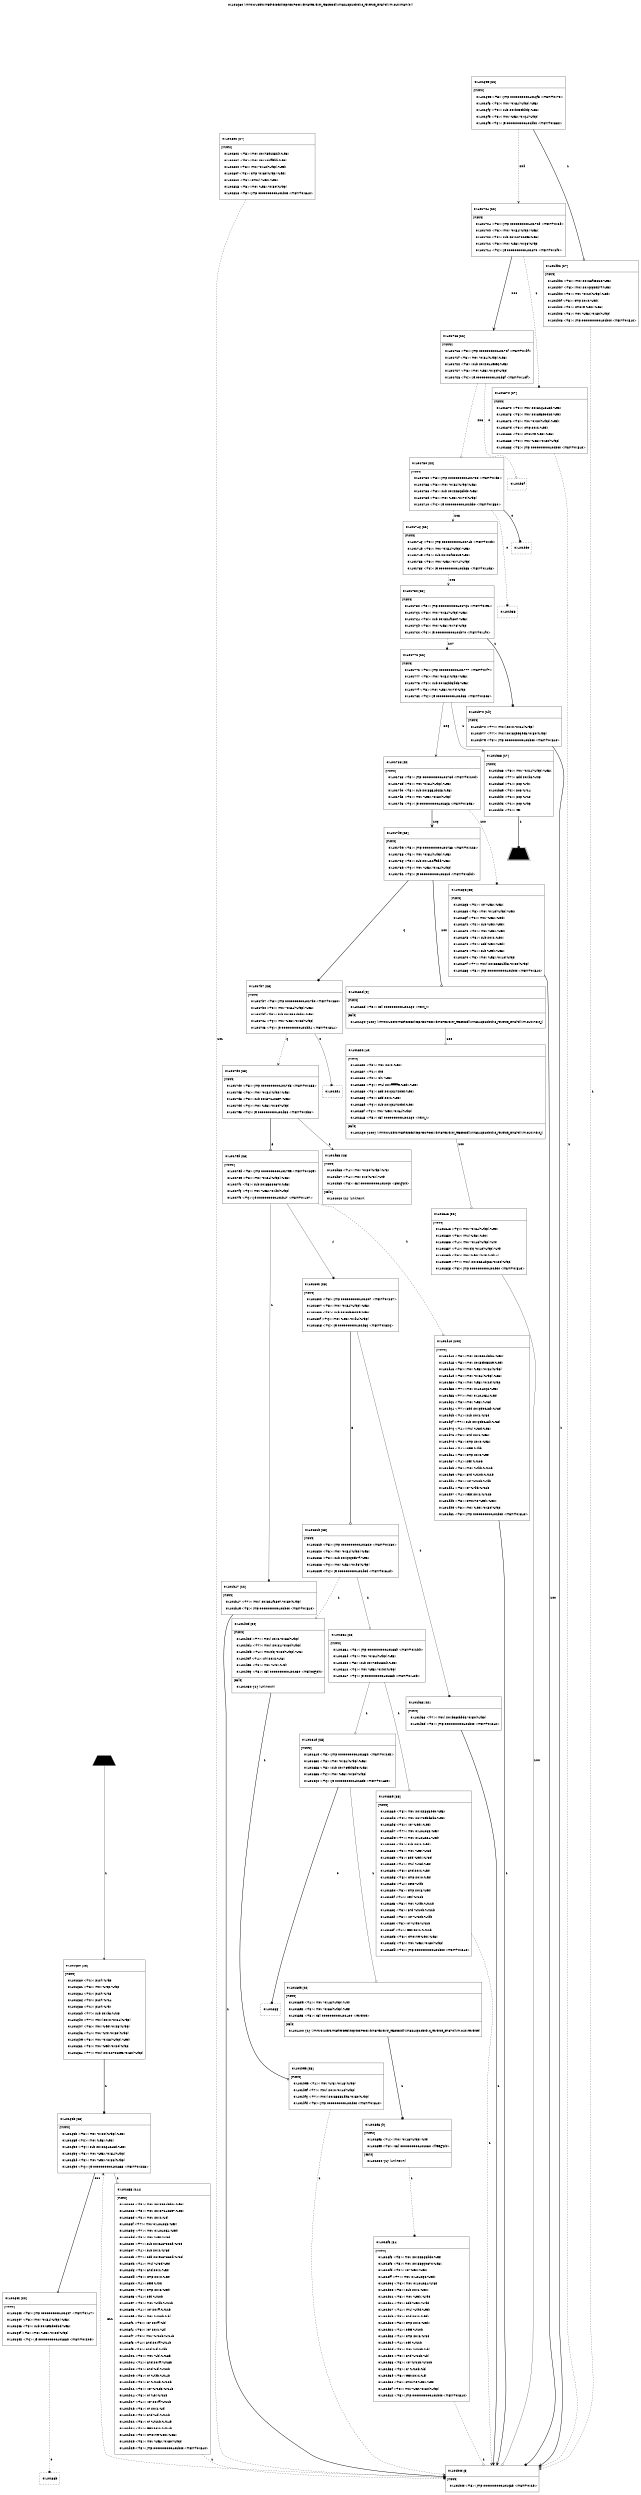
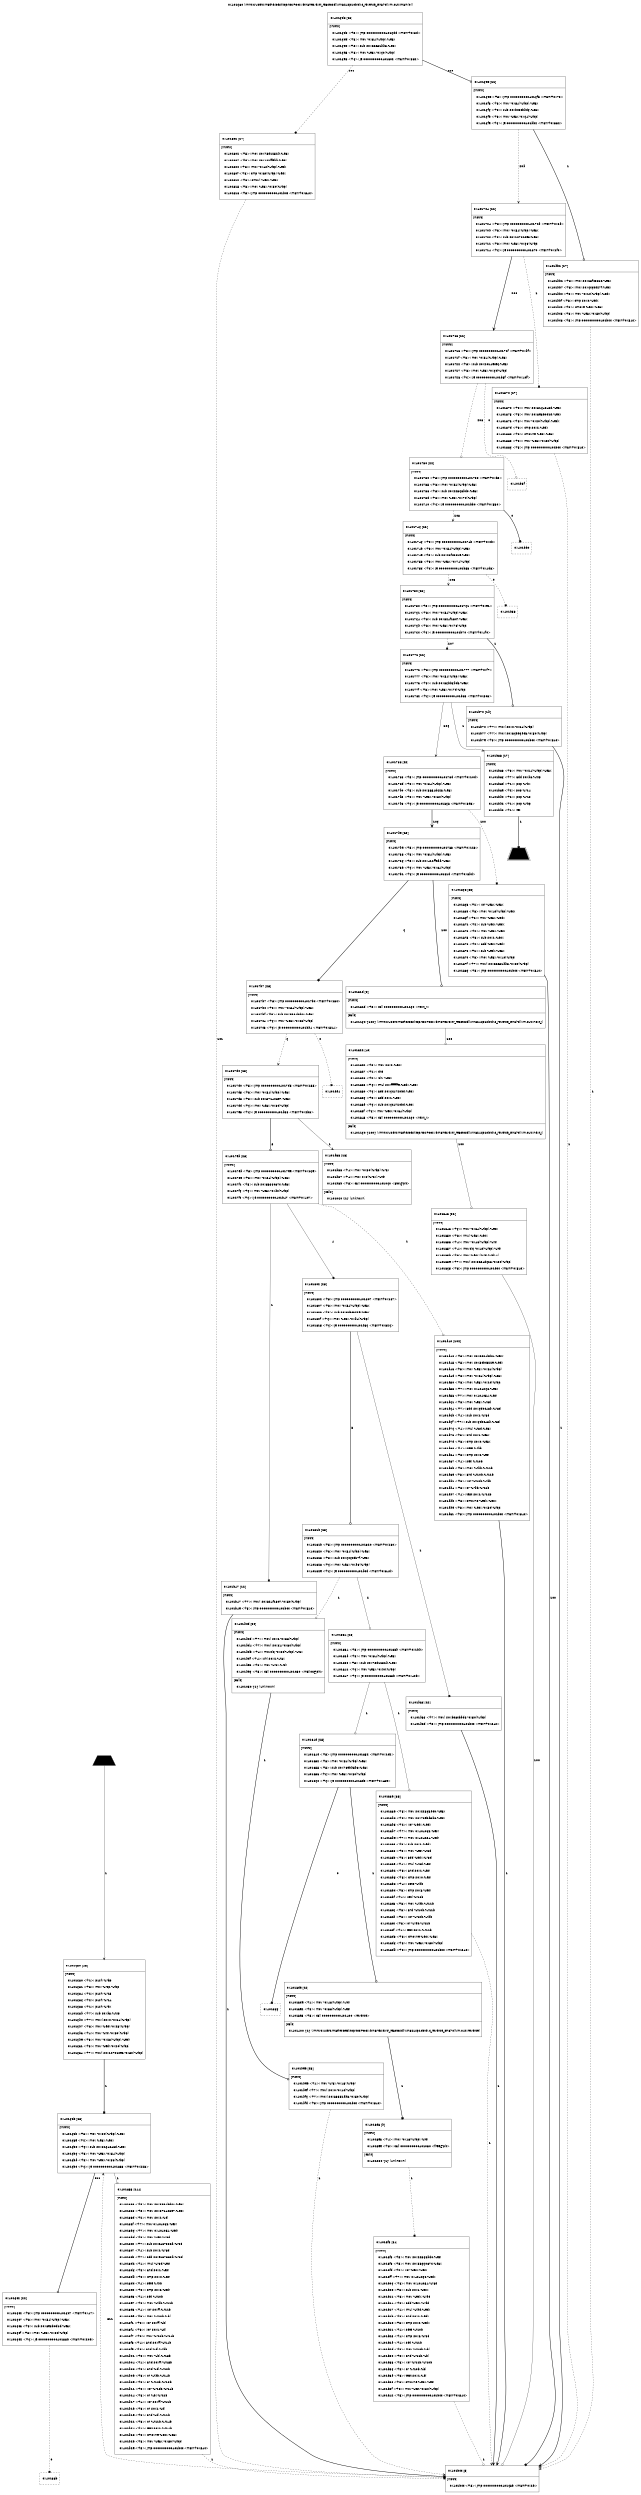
node "0x4016d8 [22]": added
edge "0x401730 [22]" -> "0x401b53": now "0x401746 [22]" -> "0x401b53"
edge "0x40175c [22]" -> "0x401b70 [19]": arrowhead box -> odot
edge "0x4017b7 [25]" -> "0x401b94": style solid -> dashed
edge "0x40184d [25]" -> "0x401ade [12]": style solid -> bold
